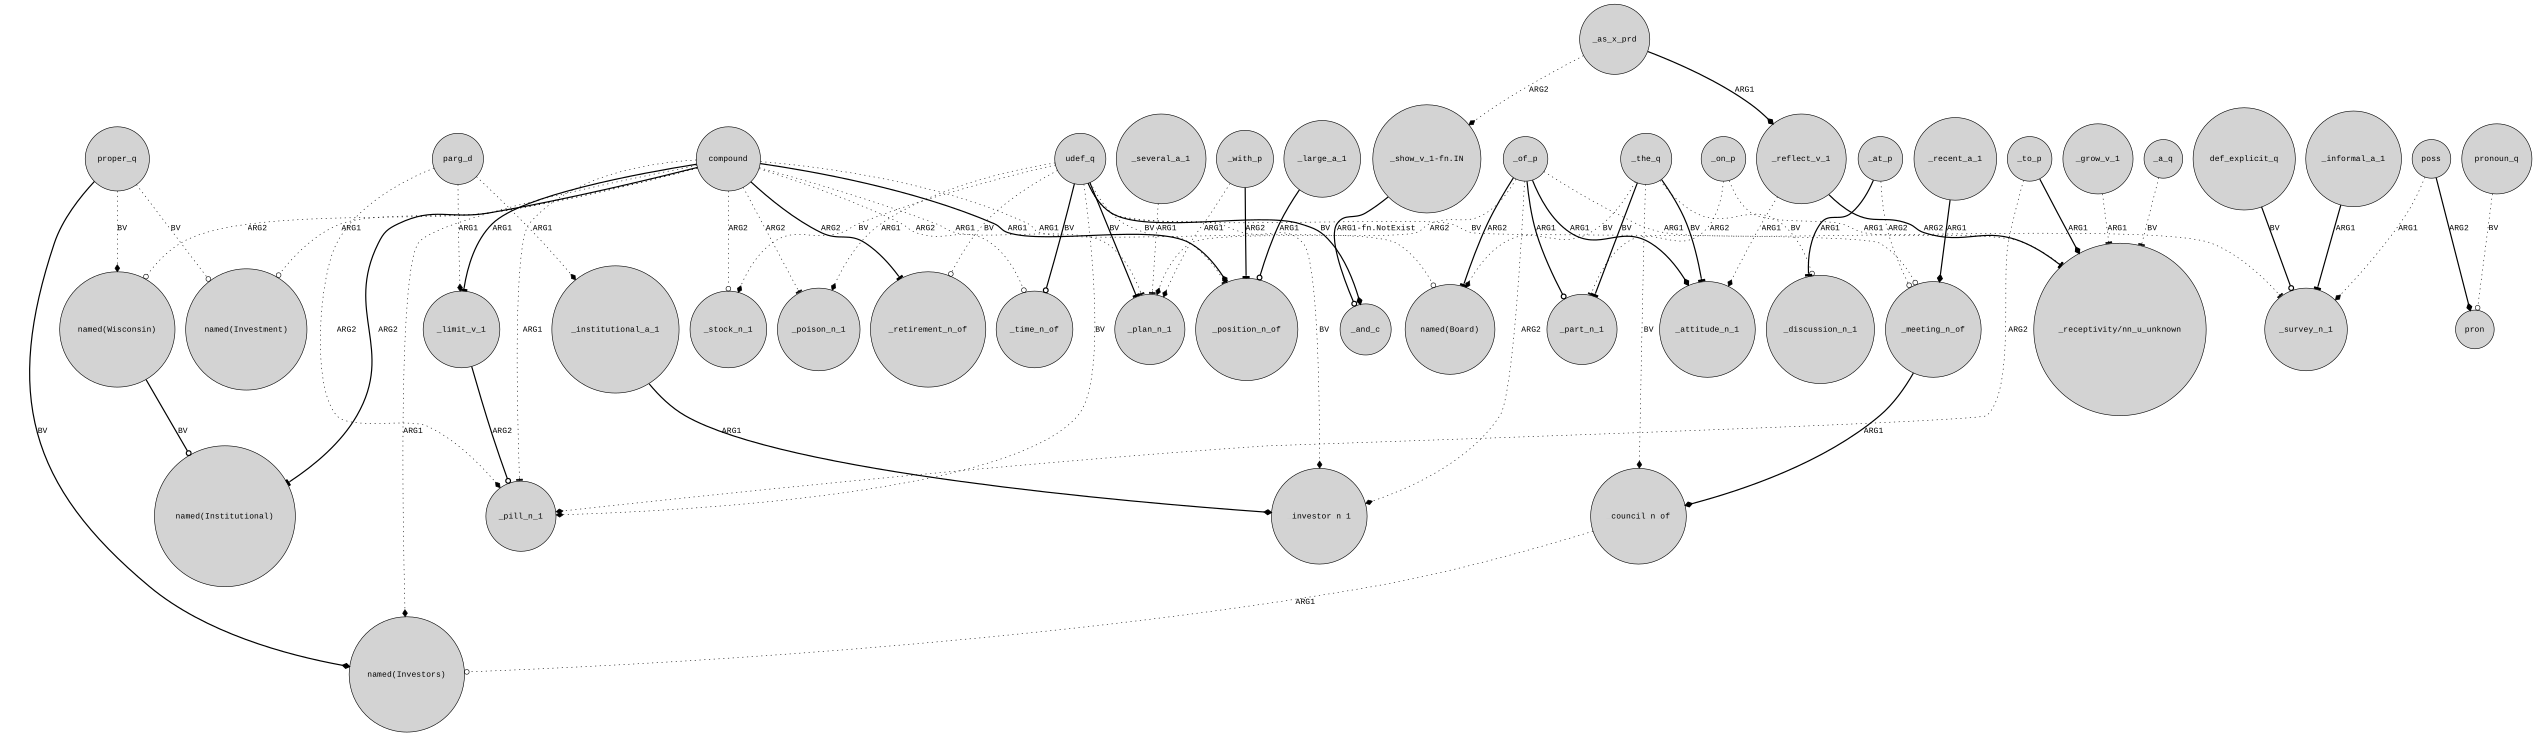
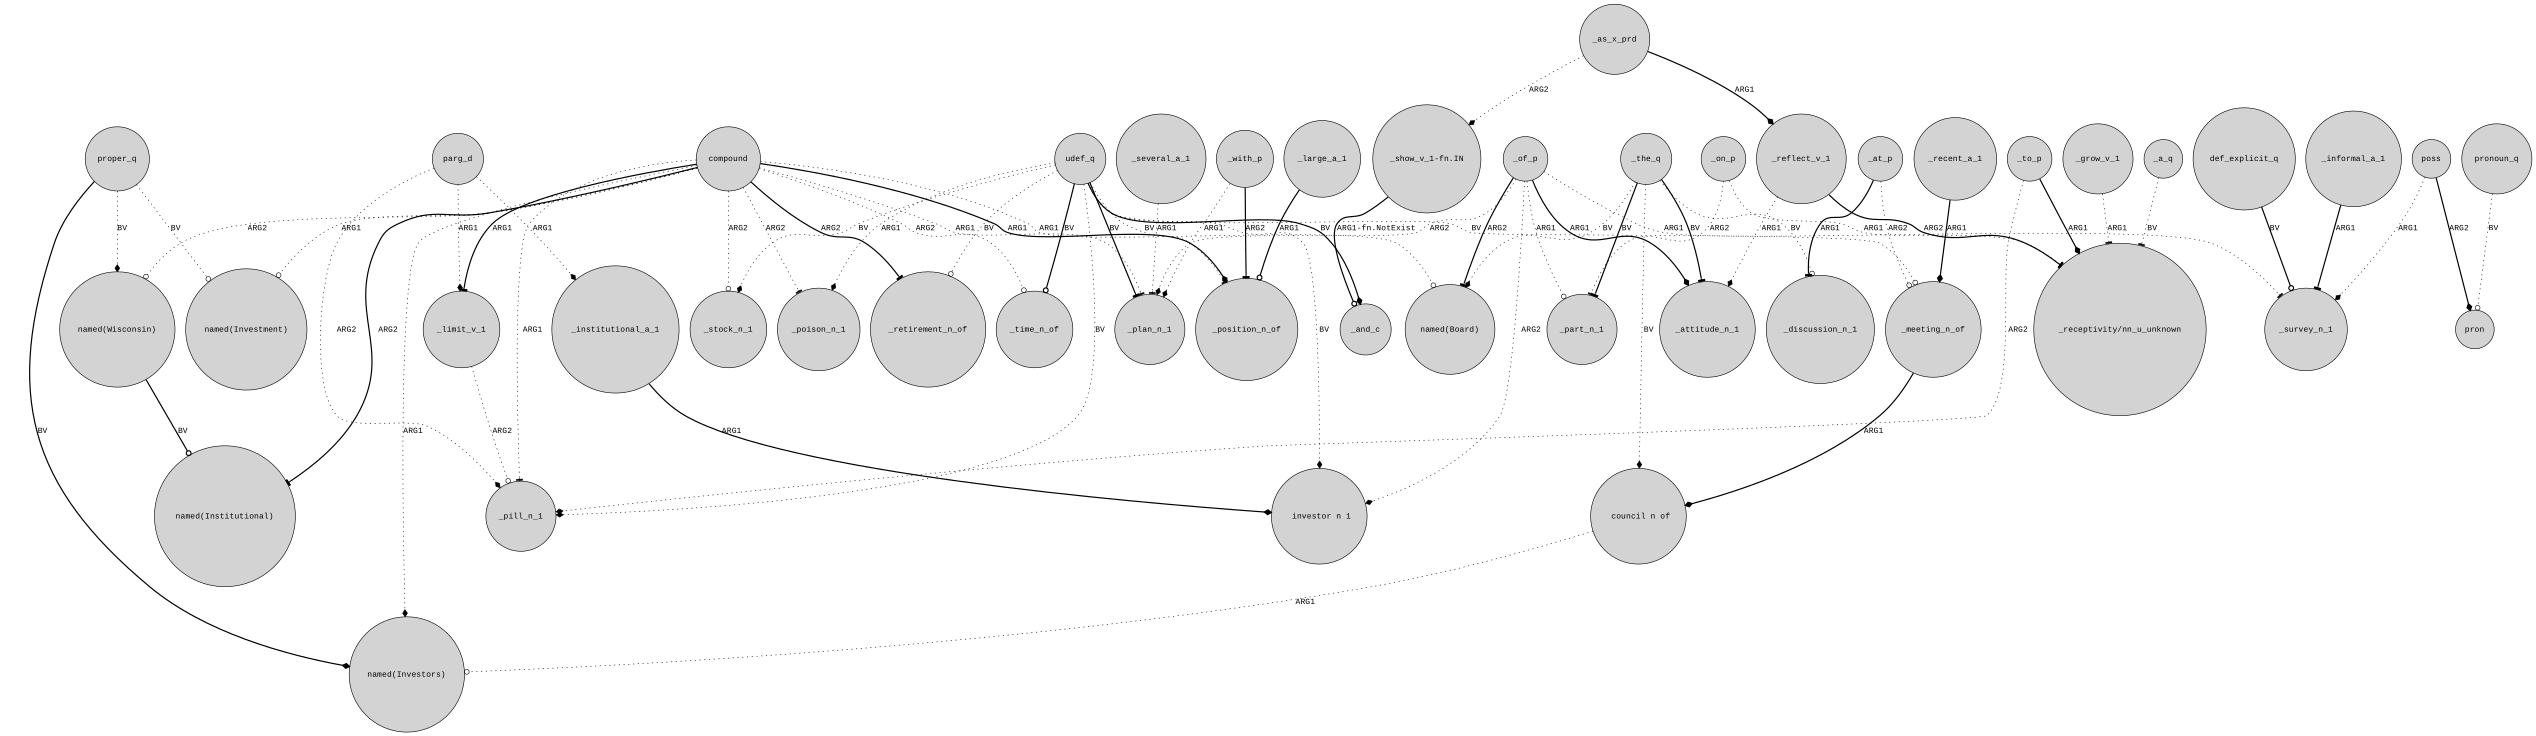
edge "_of_p" -> "_part_n_1": style bold -> dotted
edge "_limit_v_1" -> "_pill_n_1": style bold -> dotted
